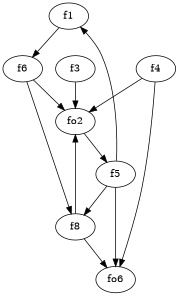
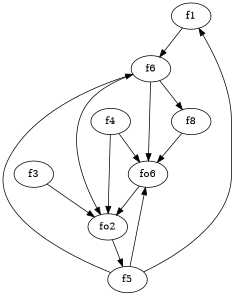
edge "f6" -> "fo6": added
edge "f8" -> "fo2": now "fo6" -> "fo2"
edge "f5" -> "f8": now "f5" -> "f6"
